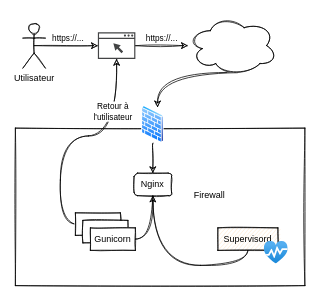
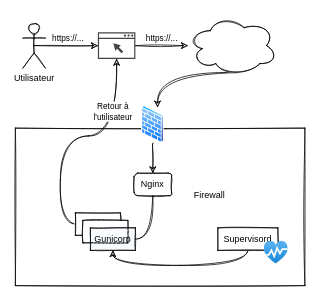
node "Gunicorn": fillcolor #ffffff -> #dae8fc
node "Supervisord": fillcolor #ffe6cc -> #ffffff
edge "Supervisord" -> "Nginx": now "Supervisord" -> "Gunicorn"
